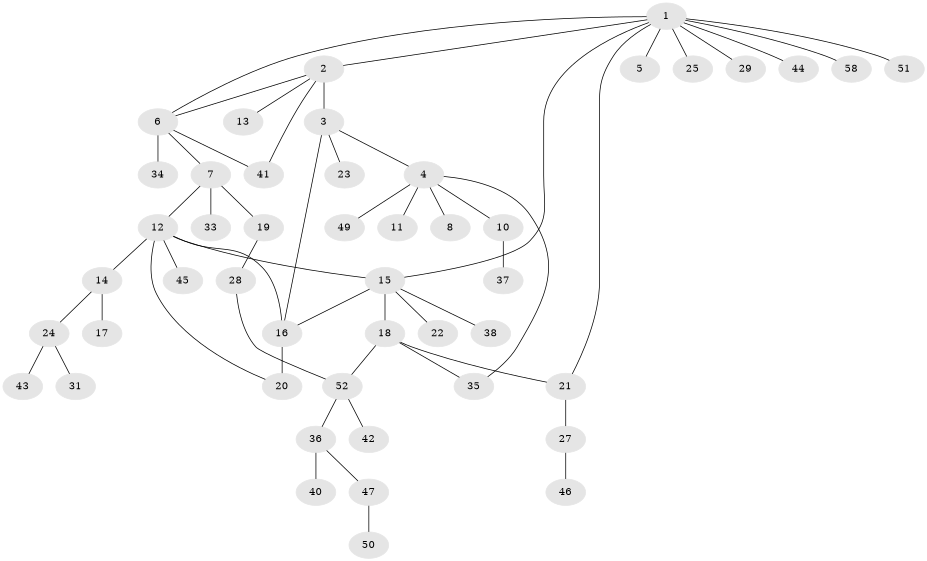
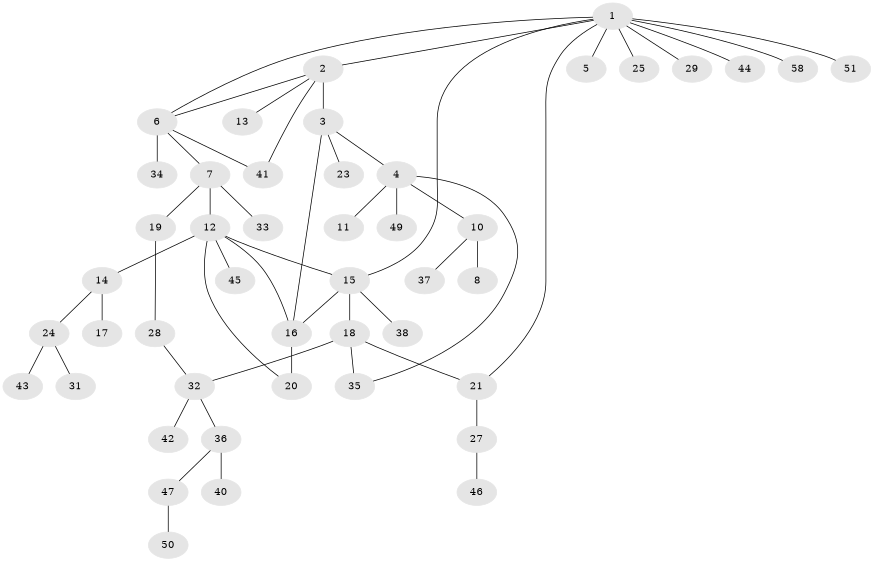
edge "4" -- "8": now "10" -- "8"
node "22": removed
node "52": label "52" -> "32"
